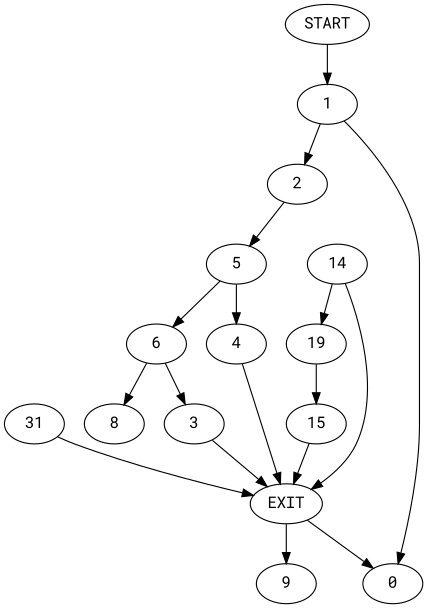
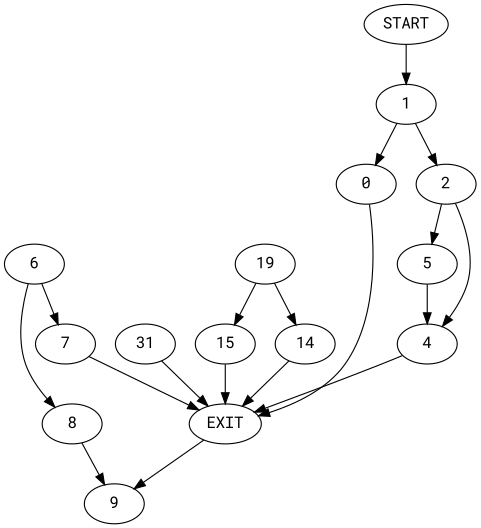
edge "2" -> "4": added
edge "14" -> "19": reversed
edge "5" -> "6": removed
node "3": label "3" -> "7"
edge "8" -> "9": added
edge "EXIT" -> "0": reversed
